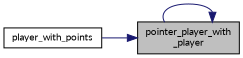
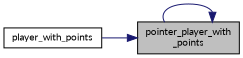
node "pointer_player_with _player": label "pointer_player_with _player" -> "pointer_player_with _points"
